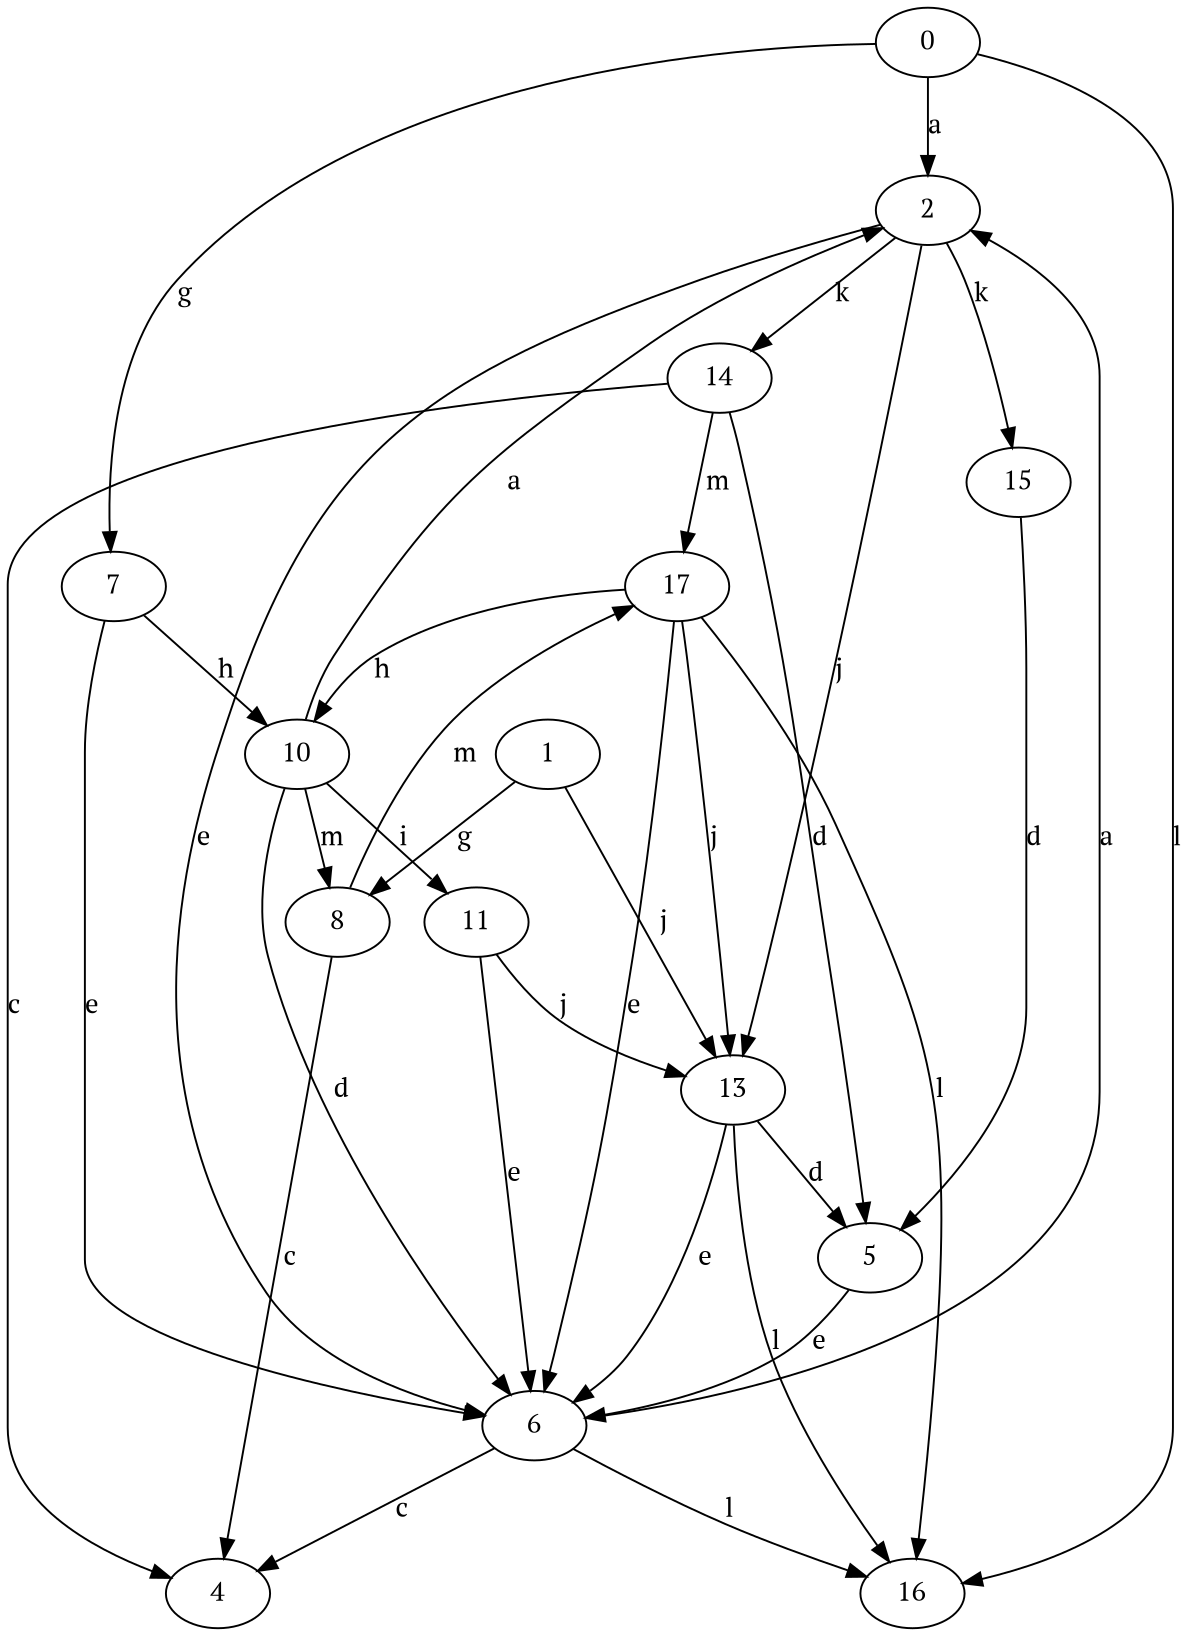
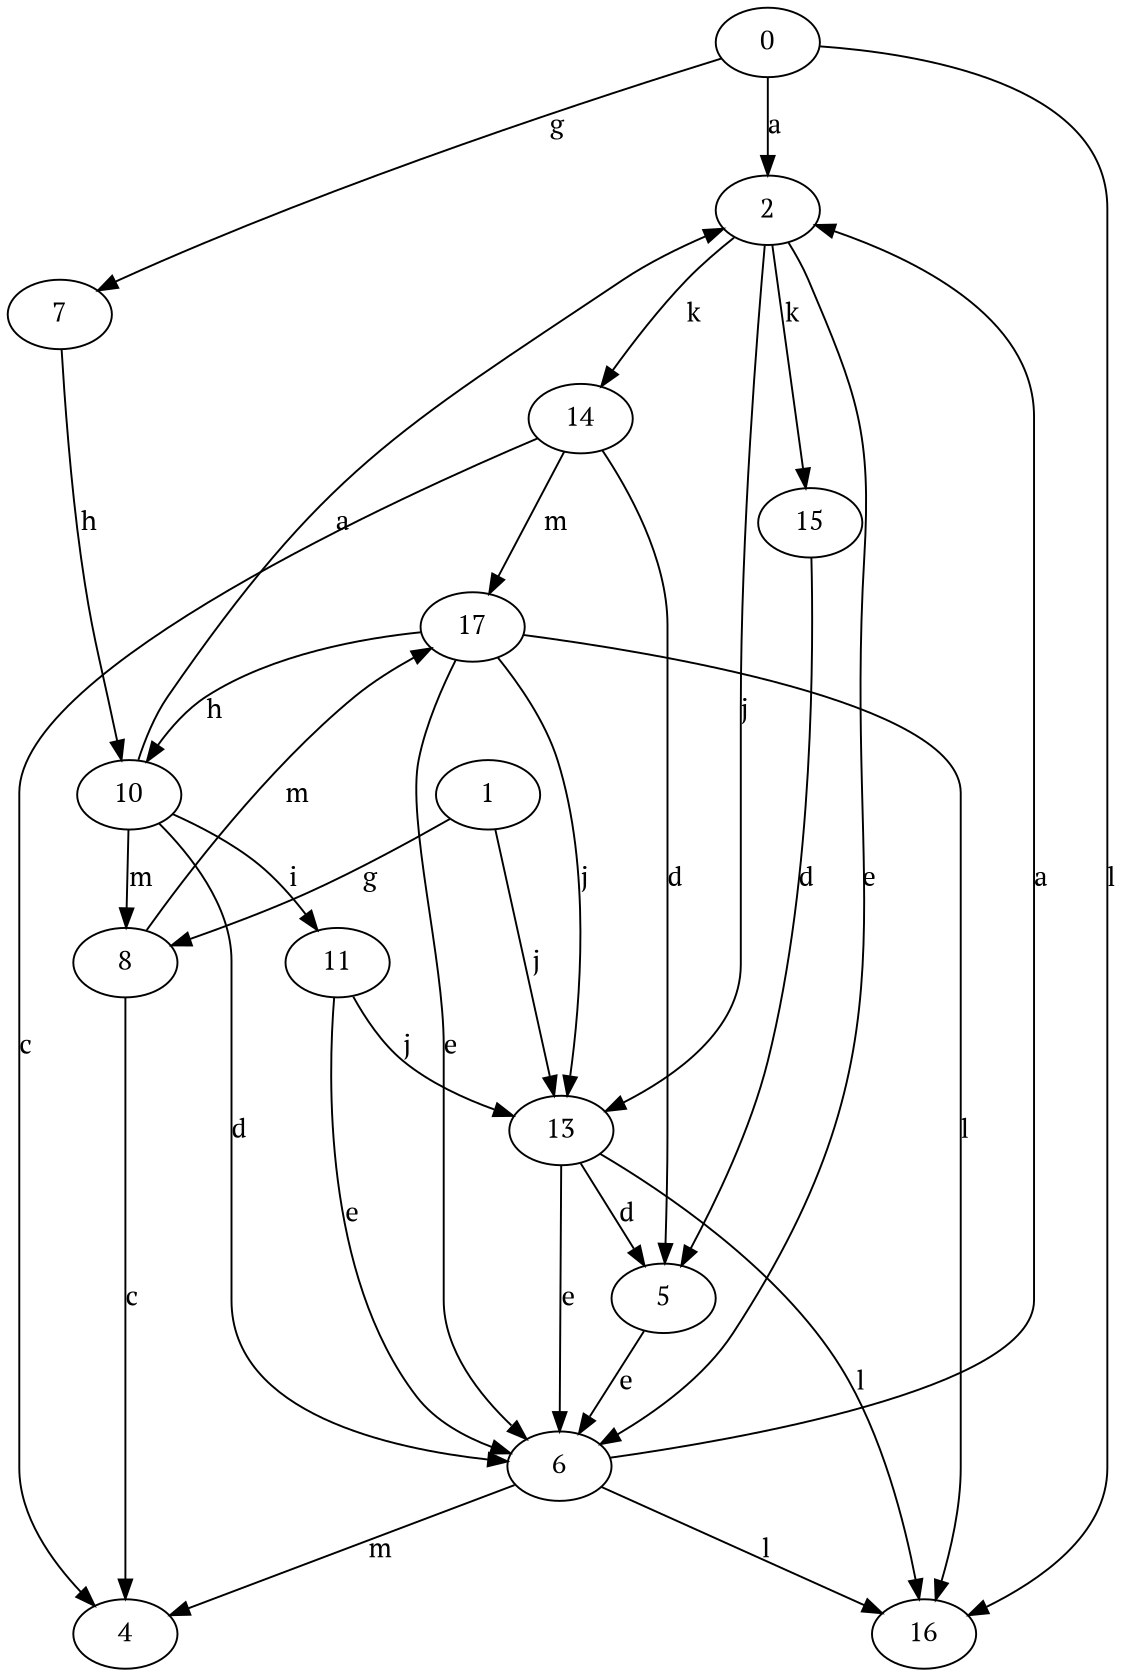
edge "7" -> "6": removed, label "e"
edge "6" -> "4": label "c" -> "m"
